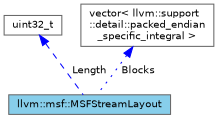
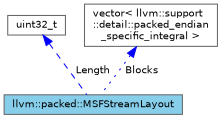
node "llvm::msf::MSFStreamLayout": label "llvm::msf::MSFStreamLayout" -> "llvm::packed::MSFStreamLayout"
